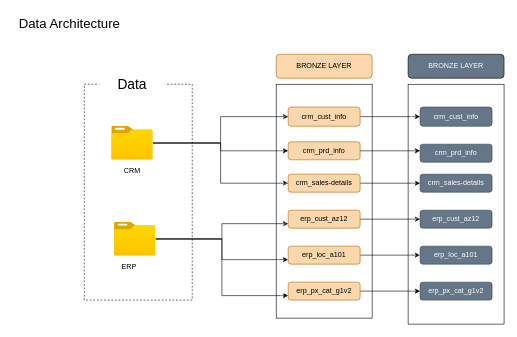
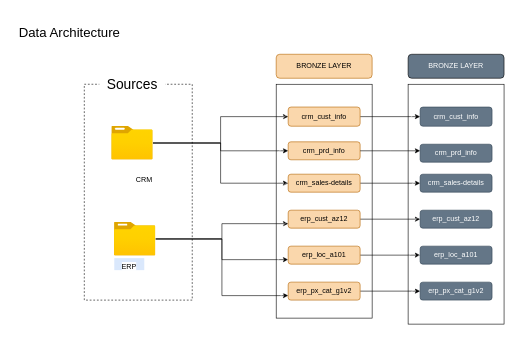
node "Data Architecture": moved (69, 24) -> (69, 33)
node "Data": label "Data" -> "Sources"
node "CRM": moved (132, 168) -> (144, 177)
node "ERP": fillcolor #ffffff -> #dae8fc
